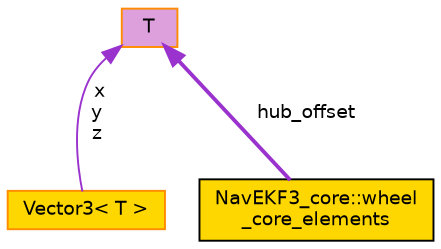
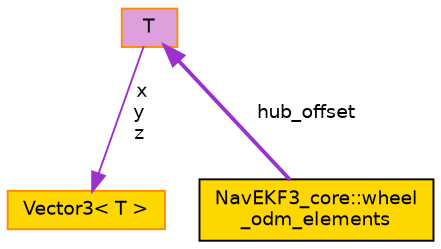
edge "Vector3< T >" -> "T": reversed
node "NavEKF3_core::wheel _core_elements": label "NavEKF3_core::wheel _core_elements" -> "NavEKF3_core::wheel _odm_elements"
